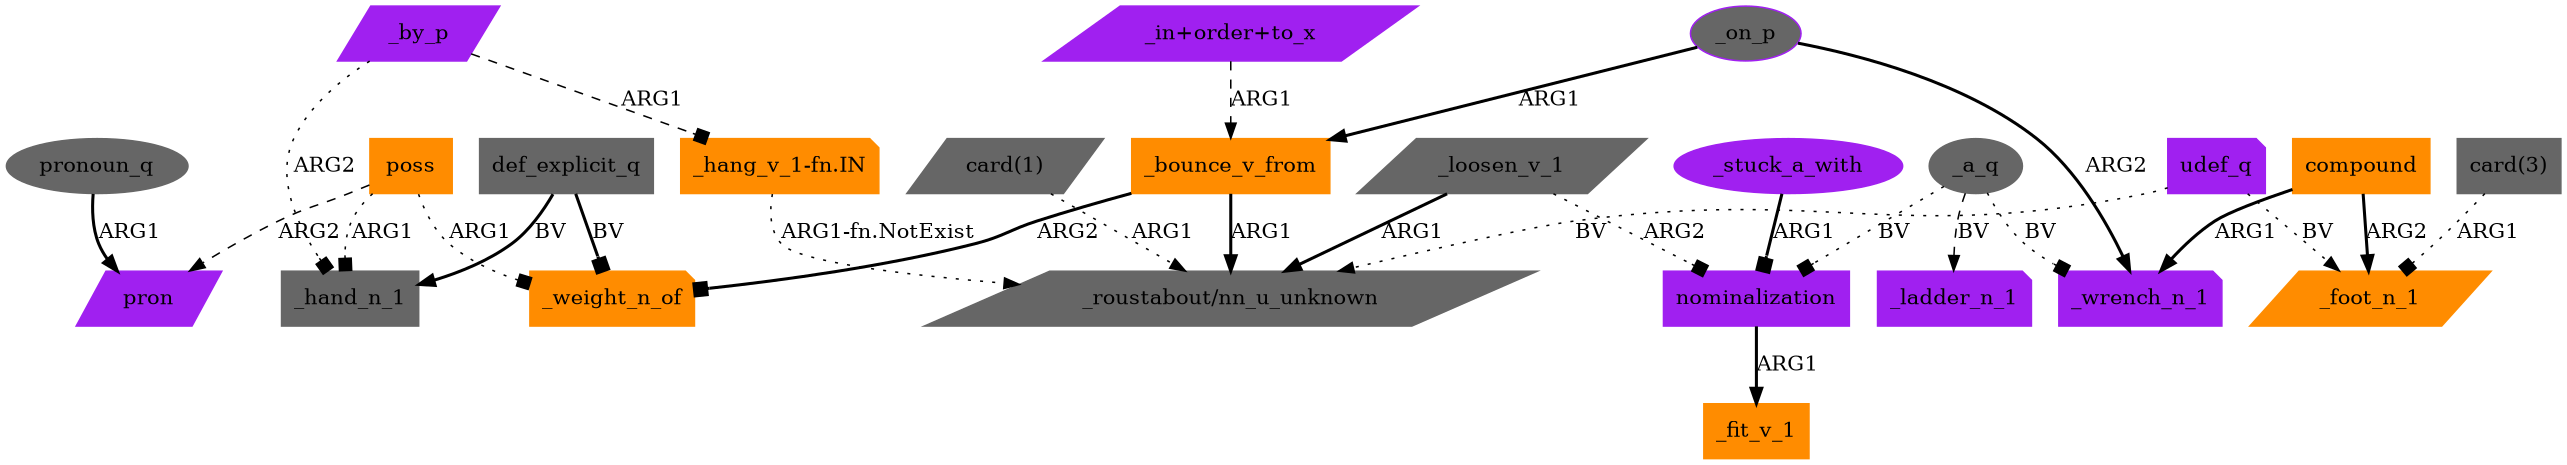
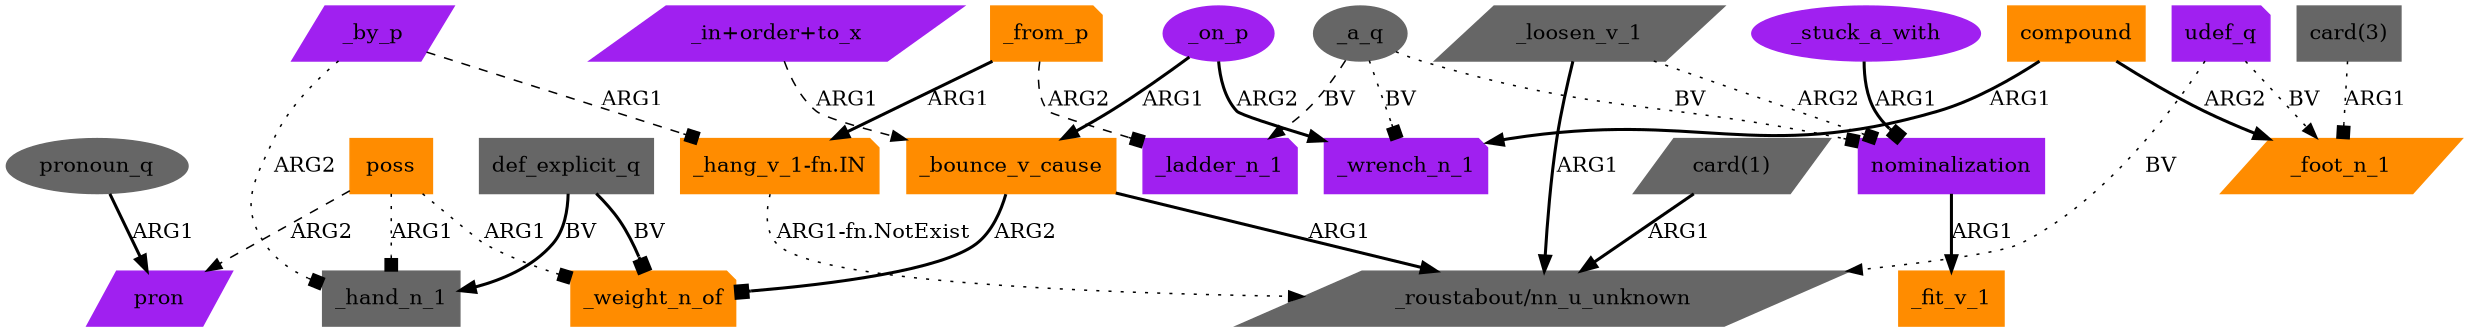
node "_from_p": added
node "_on_p": fillcolor gray40 -> purple
node "_bounce_v_from": label "_bounce_v_from" -> "_bounce_v_cause"
edge "card(1)" -> "_roustabout/nn_u_unknown": style dotted -> bold
